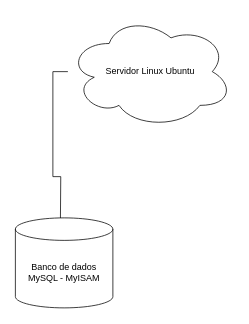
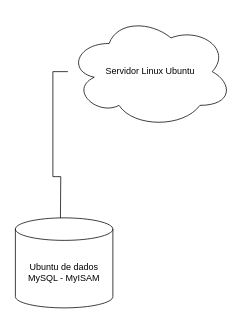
node "Banco de dados MySQL - MyISAM": label "Banco de dados MySQL - MyISAM" -> "Ubuntu de dados MySQL - MyISAM"
